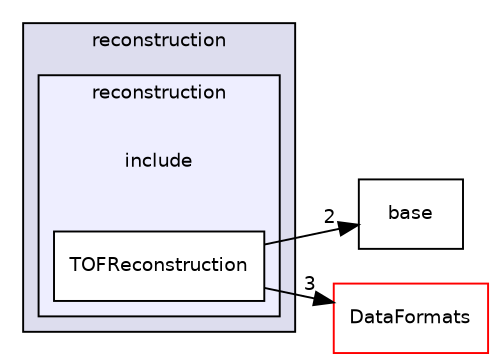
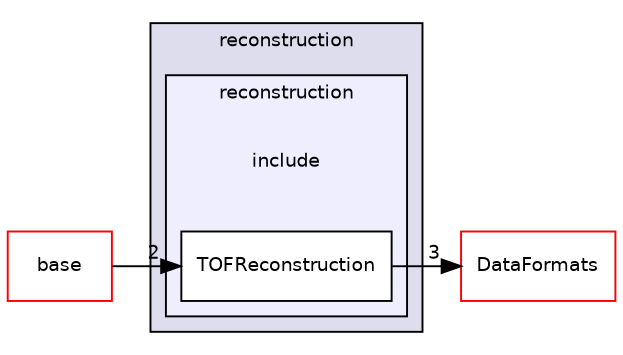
node "base": color black -> red
edge "TOFReconstruction" -> "base": reversed
